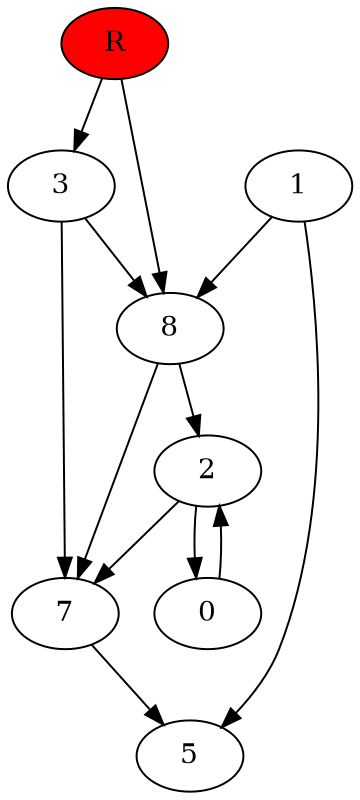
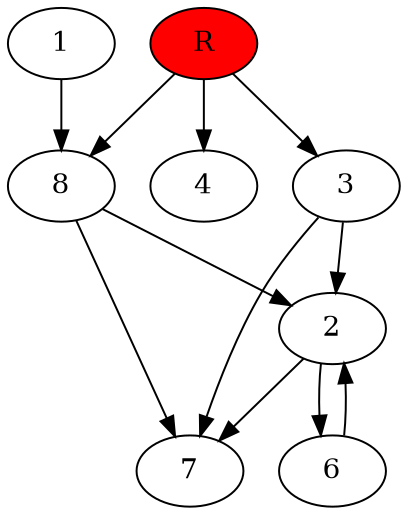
node "4": added
edge "3" -> "8": now "3" -> "2"
node "0": label "0" -> "6"
node "5": removed
